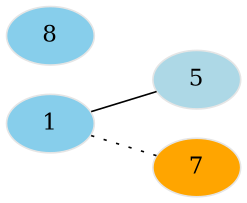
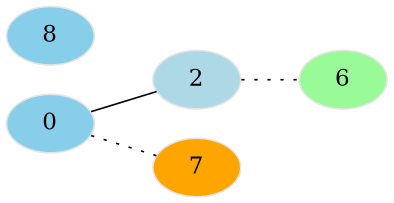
node "5": label "5" -> "2"
node "6": added
node "1": label "1" -> "0"
